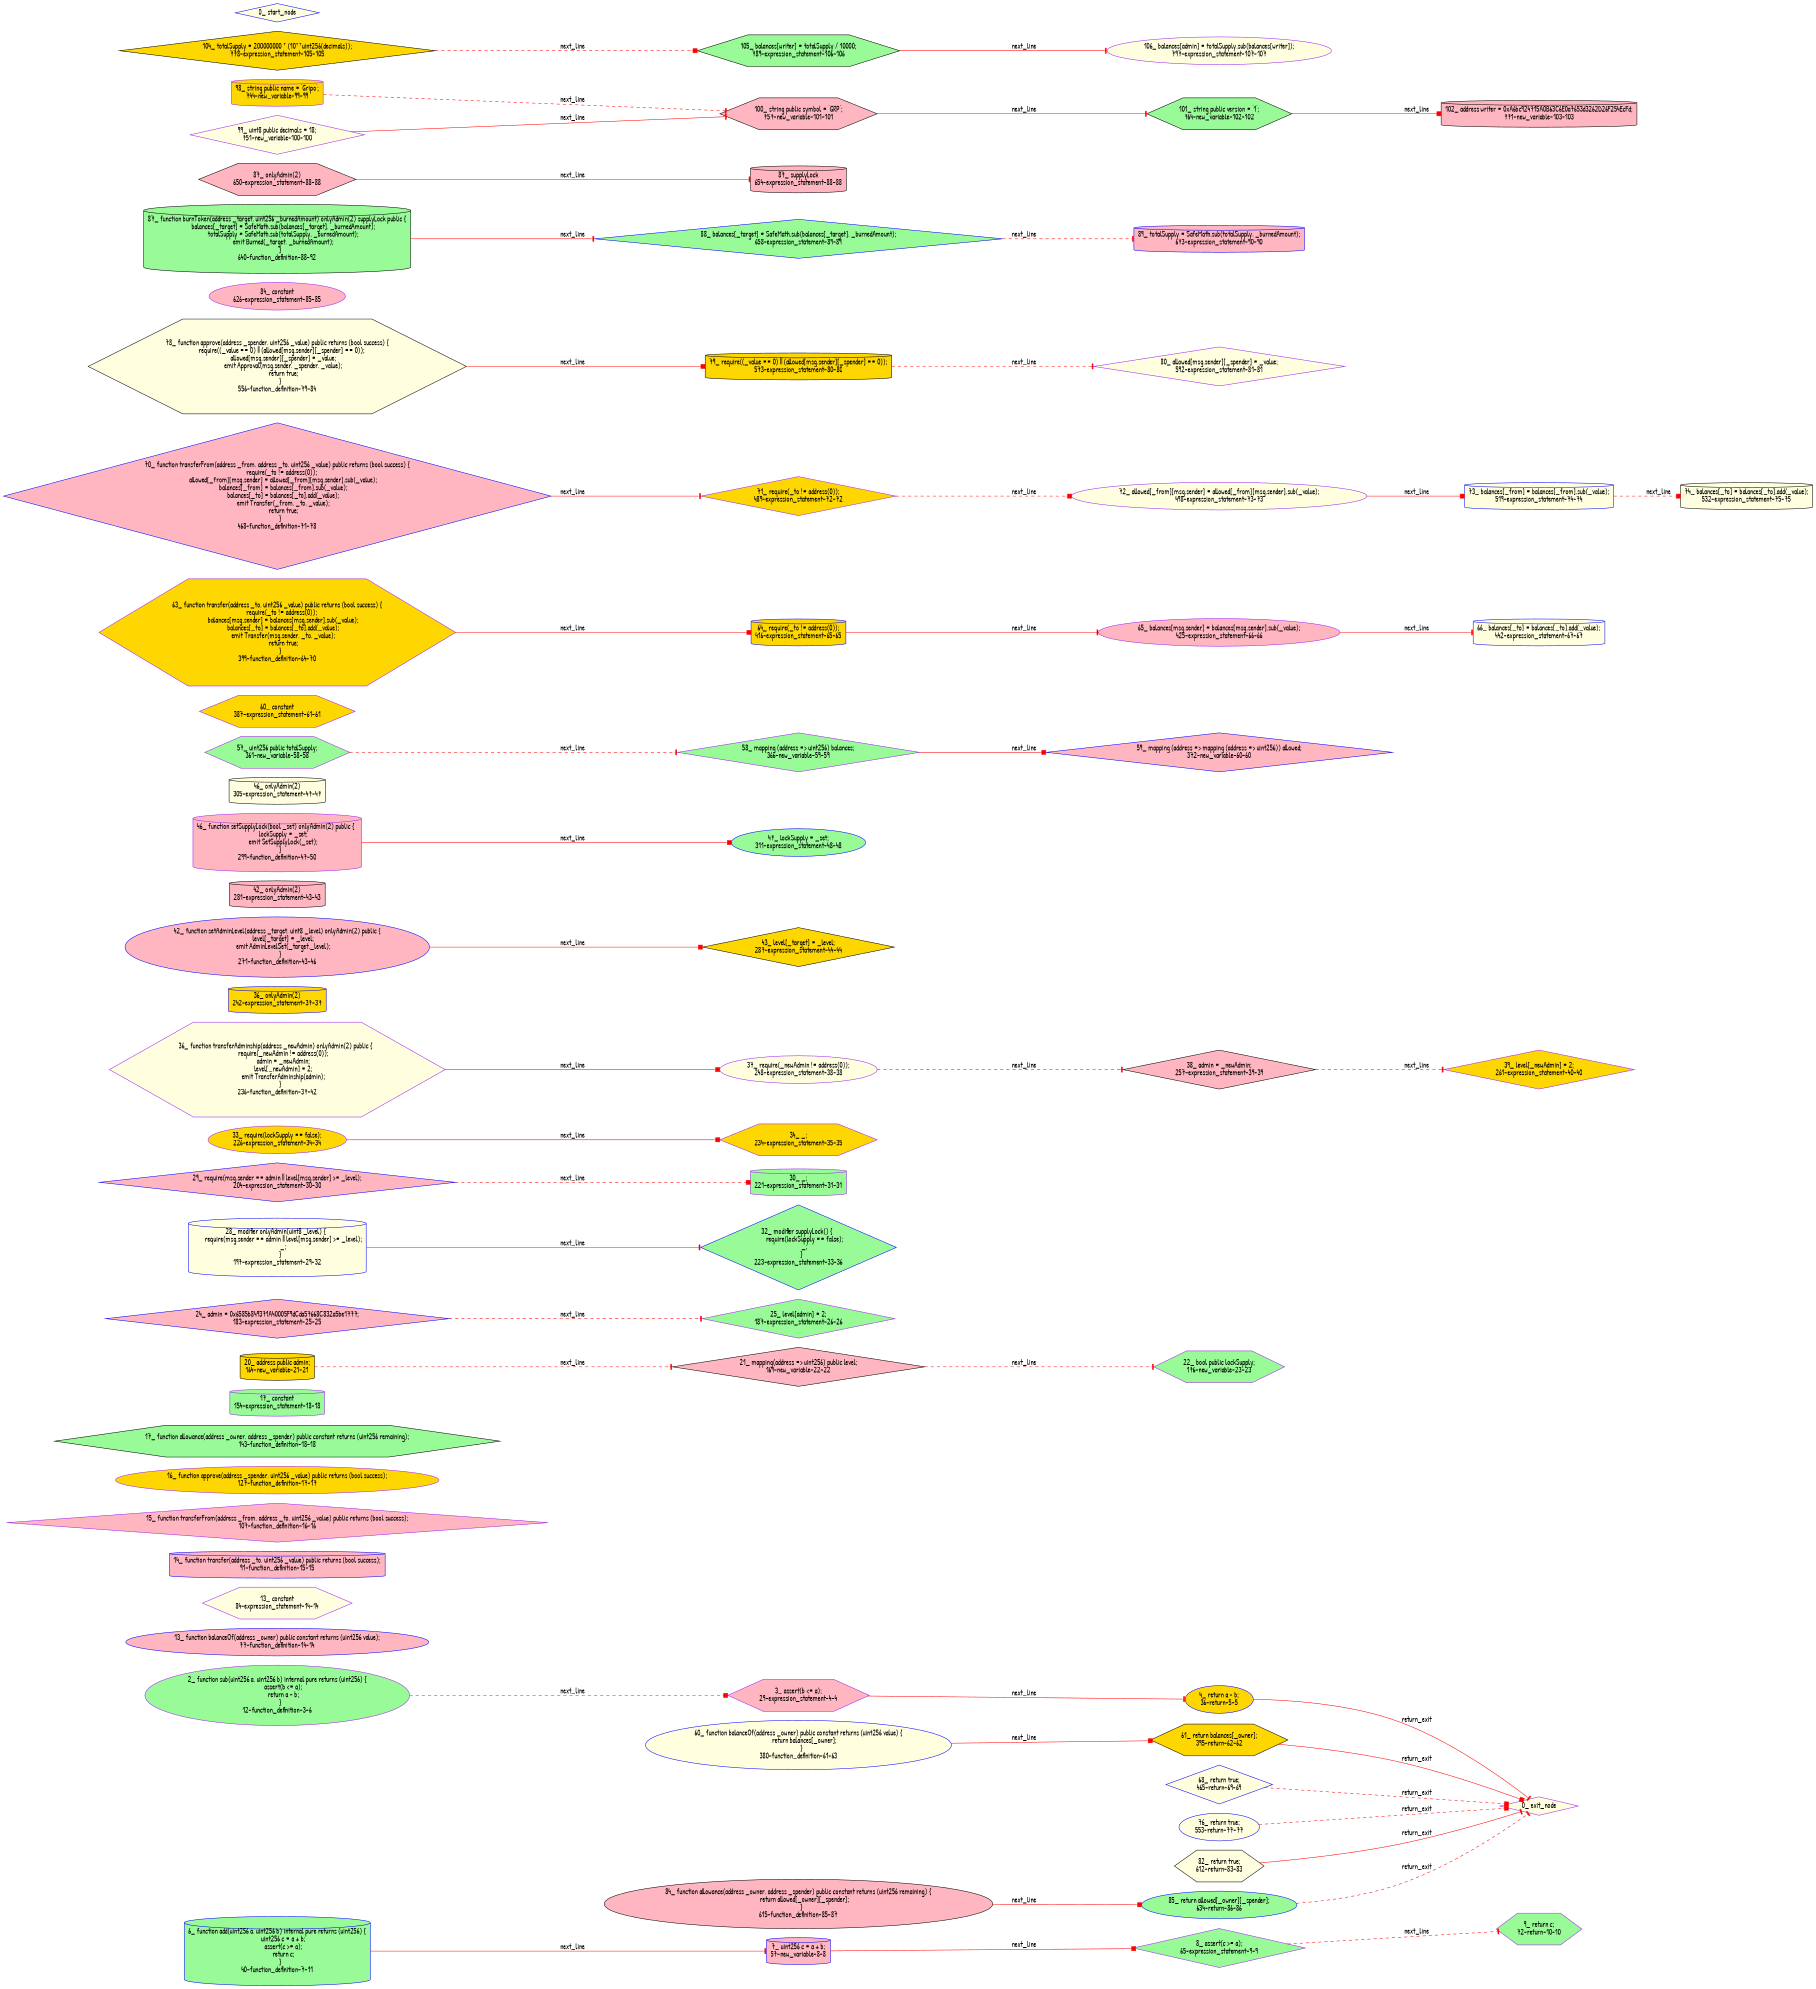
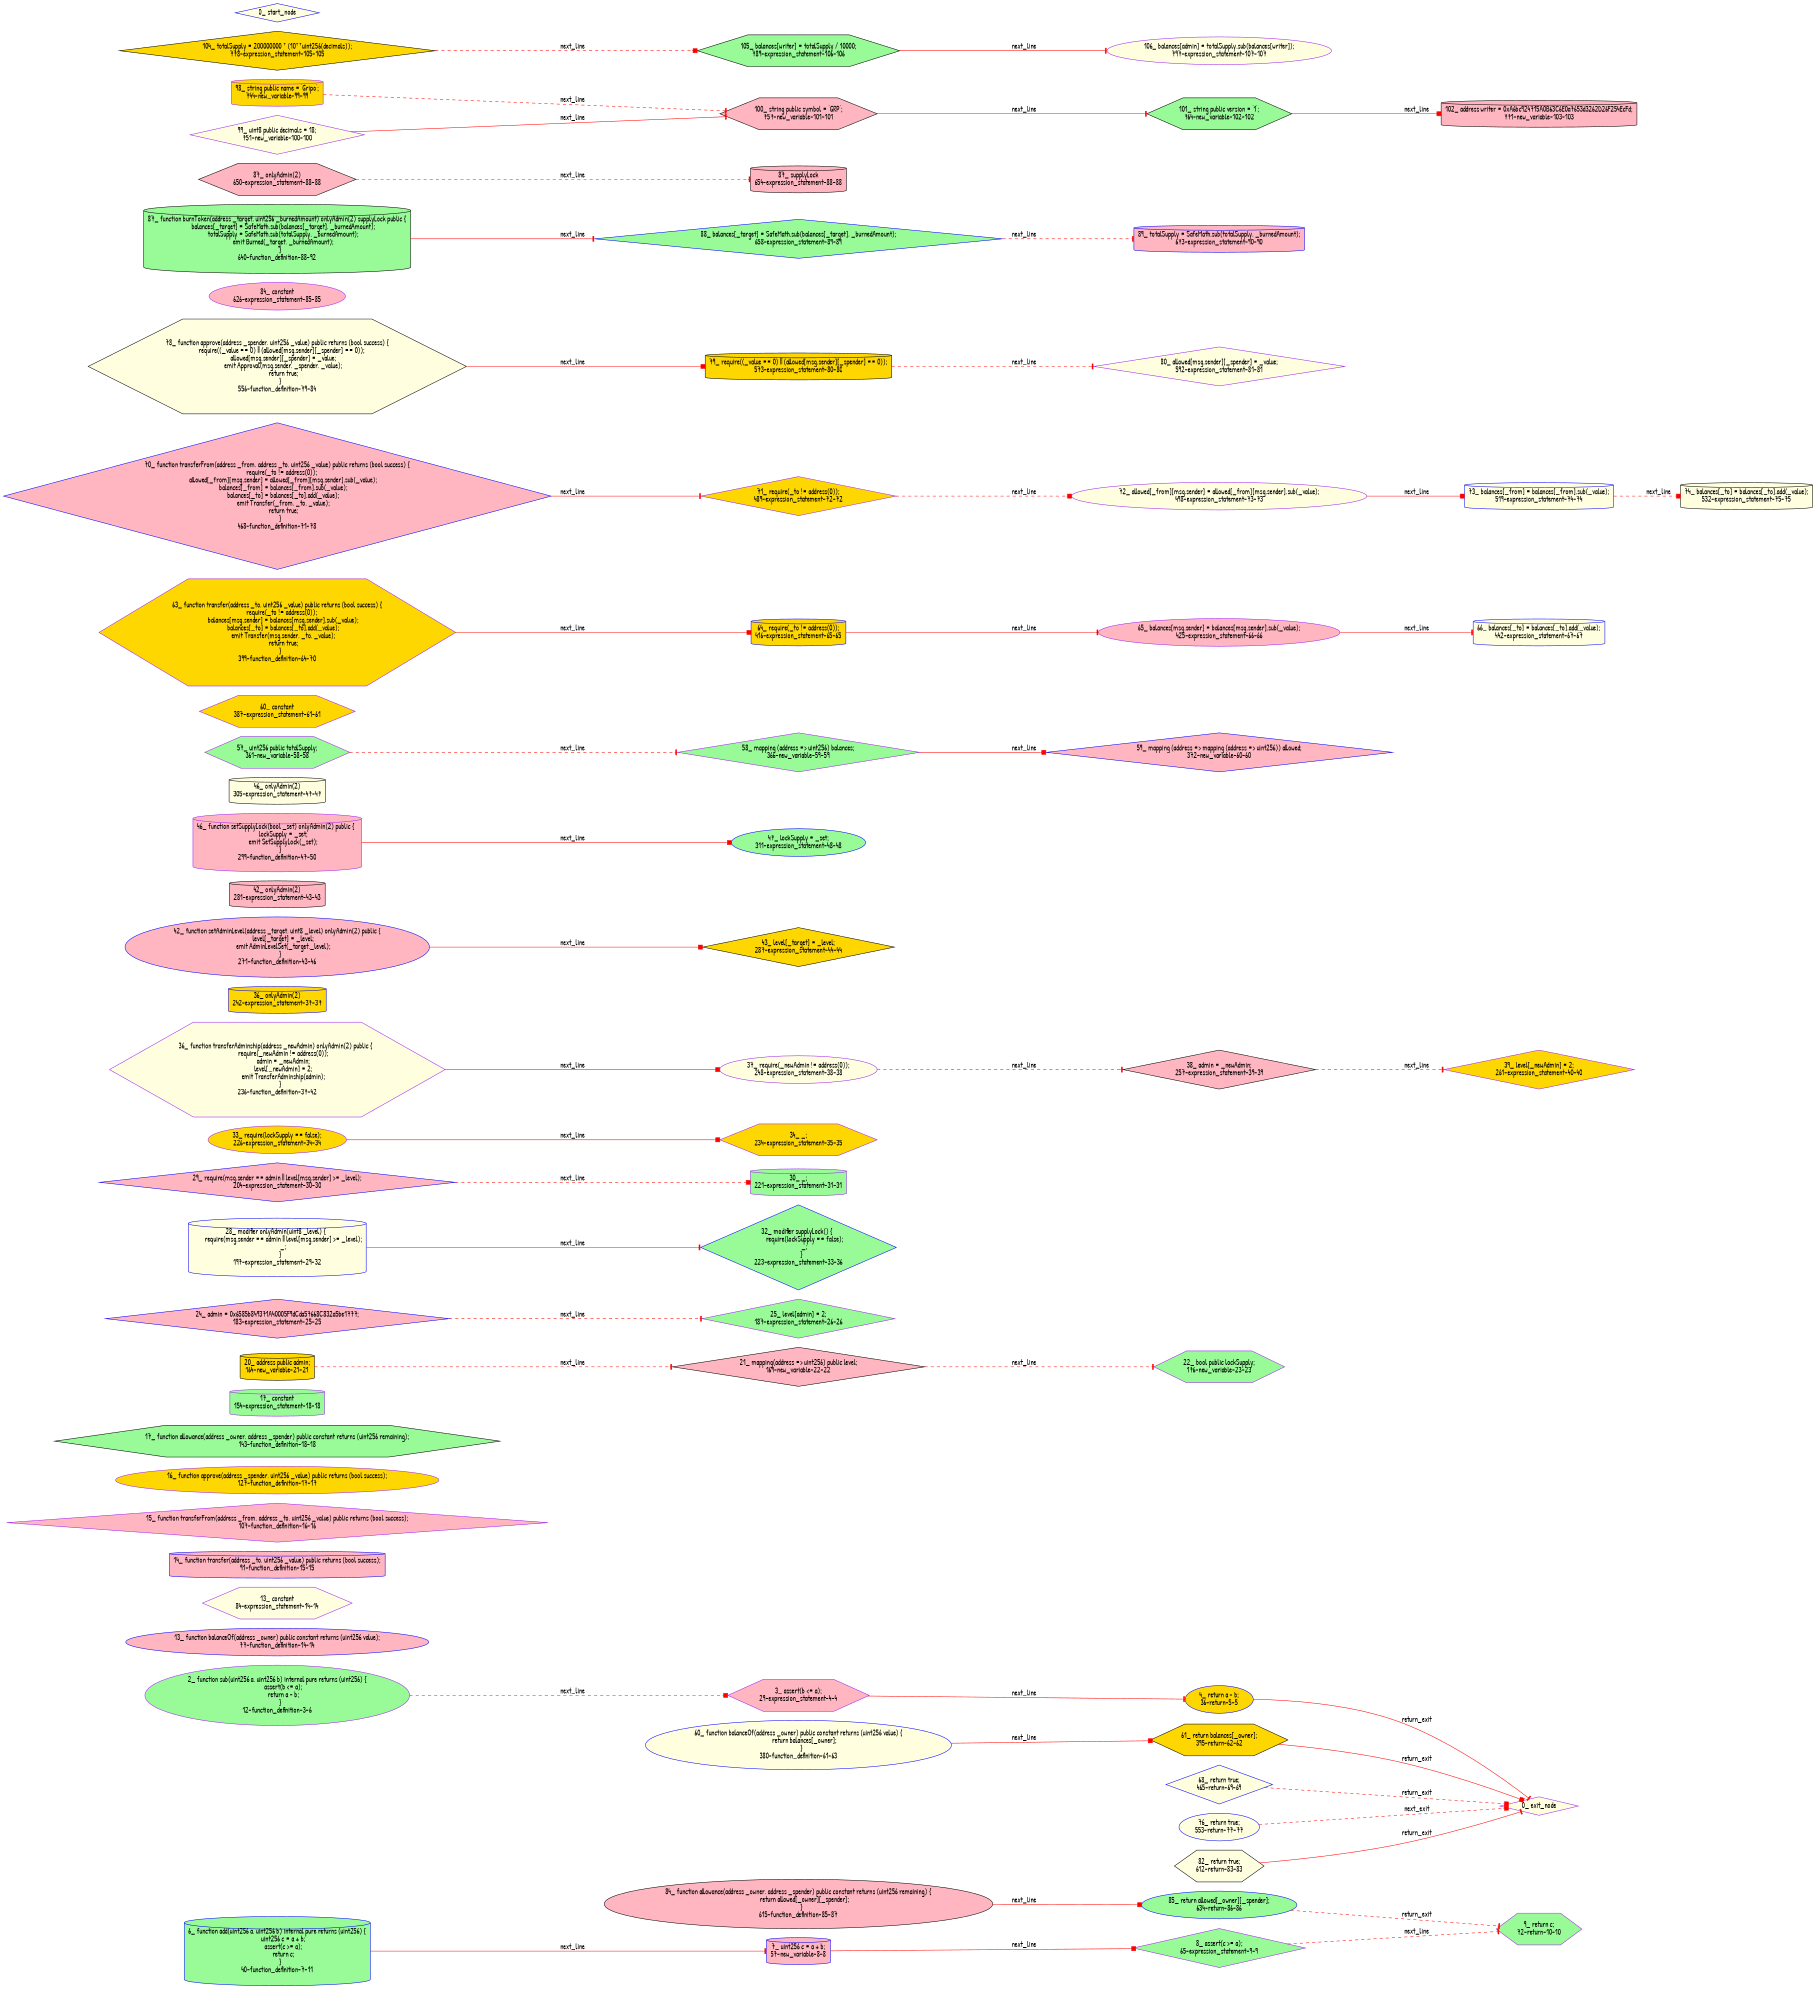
edge "87_ onlyAdmin(2) 650-expression_statement-88-88" -> "87_ supplyLock 654-expression_statement-88-88": style solid -> dashed
edge "76_ return true; 553-return-77-77" -> "0_ exit_node": label "return_exit" -> "next_exit"
edge "85_ return allowed[_owner][_spender]; 634-return-86-86" -> "0_ exit_node": now "85_ return allowed[_owner][_spender]; 634-return-86-86" -> "9_ return c; 72-return-10-10"
